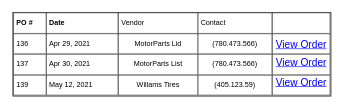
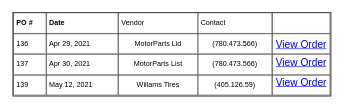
node "PO #DateVendor Contact 136 Apr 29, 2021 MotorParts Lid (780.473.566) 137 Apr 30, 2021 MotorParts List (780.473.566) 139 May 12, 2021 Willams Tires (405.123.59)": label "PO #DateVendor Contact 136 Apr 29, 2021 MotorParts Lid (780.473.566) 137 Apr 30, 2021 MotorParts List (780.473.566) 139 May 12, 2021 Willams Tires (405.123.59)" -> "PO #DateVendor Contact 136 Apr 29, 2021 MotorParts Lid (780.473.566) 137 Apr 30, 2021 MotorParts List (780.473.566) 139 May 12, 2021 Willams Tires (405.126.59)"
